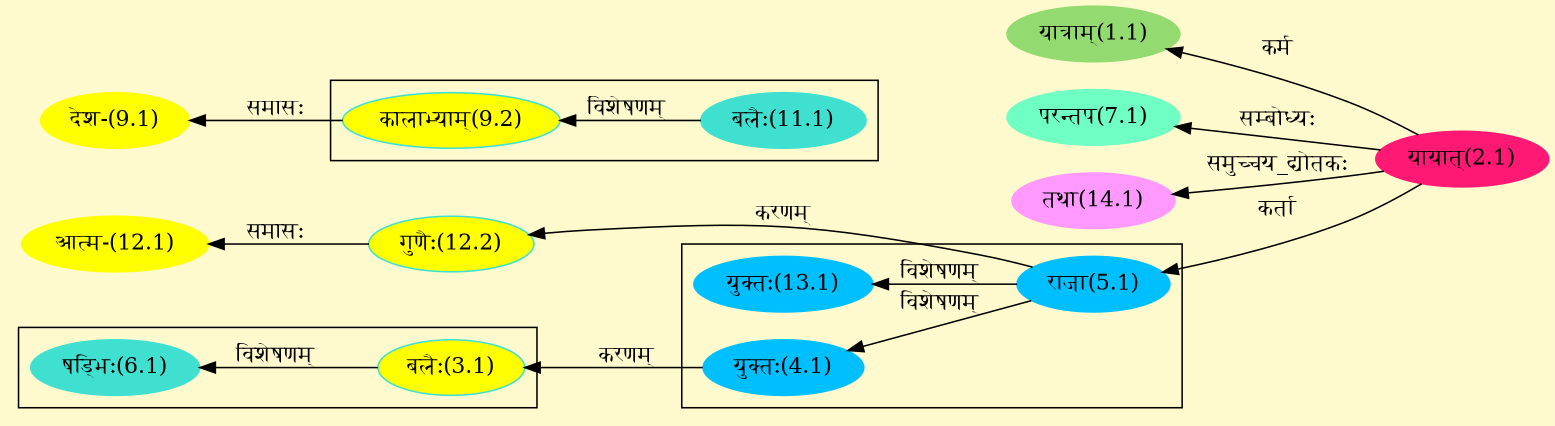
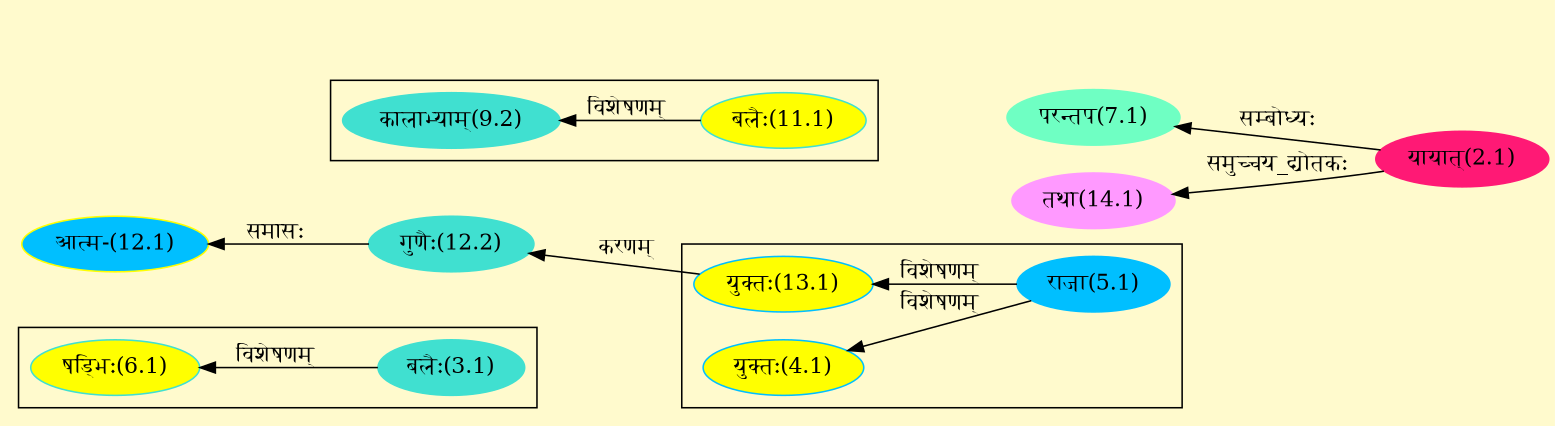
node "यात्राम्(1.1)": removed
node "देश-(9.1)": removed
node "कालाभ्याम्(9.2)": fillcolor #ffff00 -> #40e0d0
node "बलैः(11.1)": fillcolor #40e0d0 -> #ffff00
edge "राजा(5.1)" -> "गुणैः(12.2)": now "युक्तः(13.1)" -> "गुणैः(12.2)"
edge "यायात्(2.1)" -> "राजा(5.1)": removed, label "कर्ता"
node "आत्म-(12.1)": fillcolor #ffff00 -> #00bfff
node "गुणैः(12.2)": fillcolor #ffff00 -> #40e0d0
node "युक्तः(13.1)": fillcolor #00bfff -> #ffff00
node "षड्भिः(6.1)": fillcolor #40e0d0 -> #ffff00
node "बलैः(3.1)": fillcolor #ffff00 -> #40e0d0
edge "युक्तः(4.1)" -> "बलैः(3.1)": removed, label "करणम्"
node "युक्तः(4.1)": fillcolor #00bfff -> #ffff00
